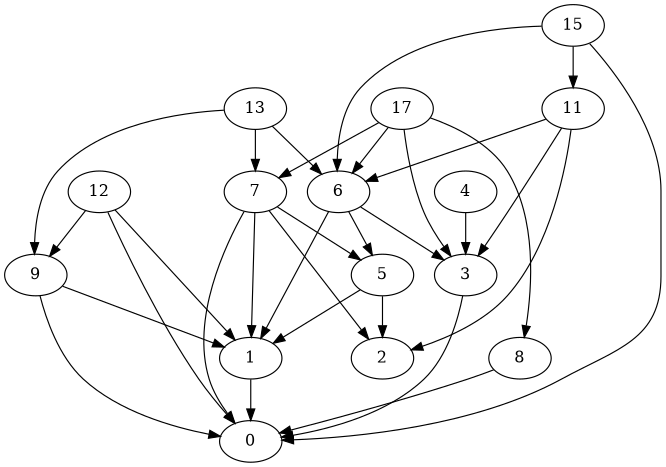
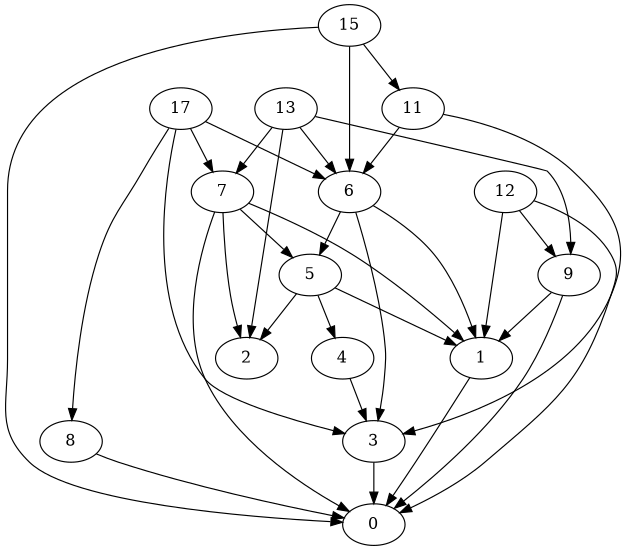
edge "11" -> "2": now "13" -> "2"
edge "5" -> "4": added
